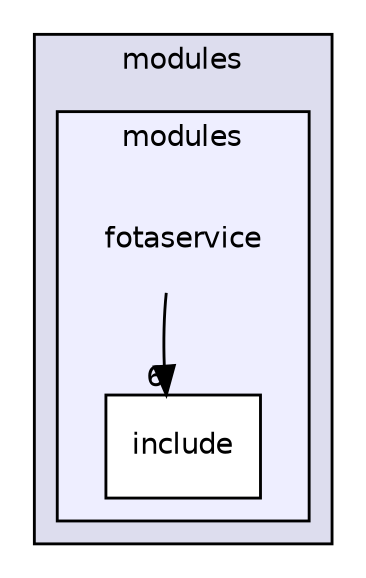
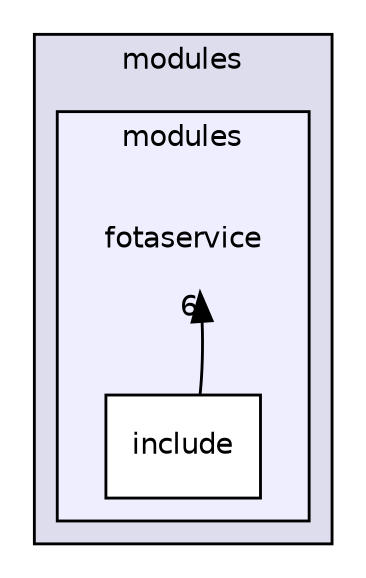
edge "fotaservice" -> "include": reversed
